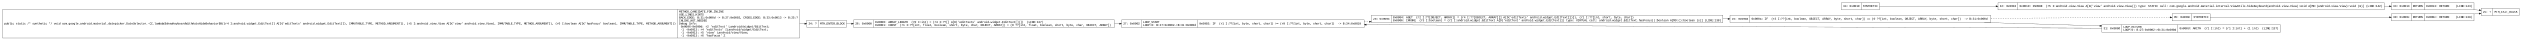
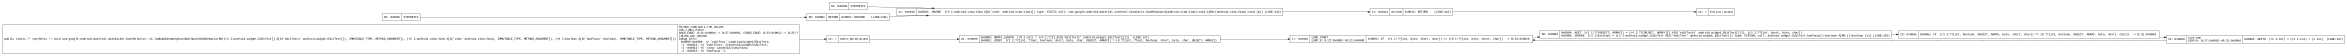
edge "30: 0x000c" -> "25: ?": now "30: 0x000c" -> "32: 0x0010"
edge "29: 0x000a" -> "35: 0x000c": removed
node "24: ?": text "MTH_ENTER_BLOCK" -> "HINTS_ENTER_BLOCK"
node "31: 0x000d": text "LOOP_RETURN" -> "LOOP_END"
